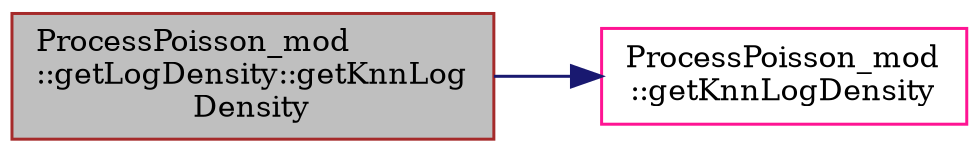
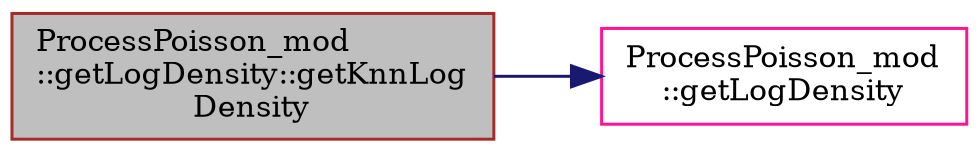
node "ProcessPoisson_mod ::getKnnLogDensity": label "ProcessPoisson_mod ::getKnnLogDensity" -> "ProcessPoisson_mod ::getLogDensity"
